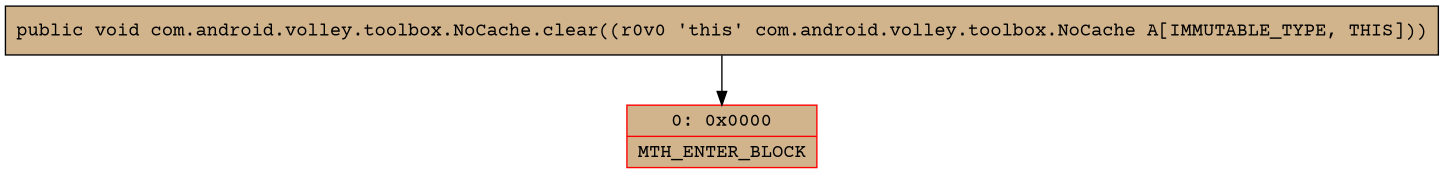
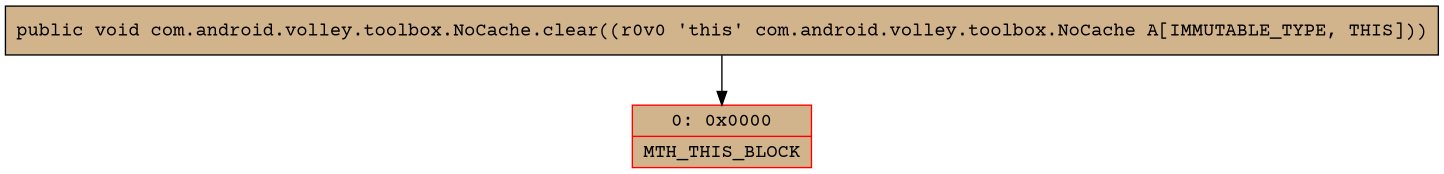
node "0: 0x0000": text "MTH_ENTER_BLOCK" -> "MTH_THIS_BLOCK"
